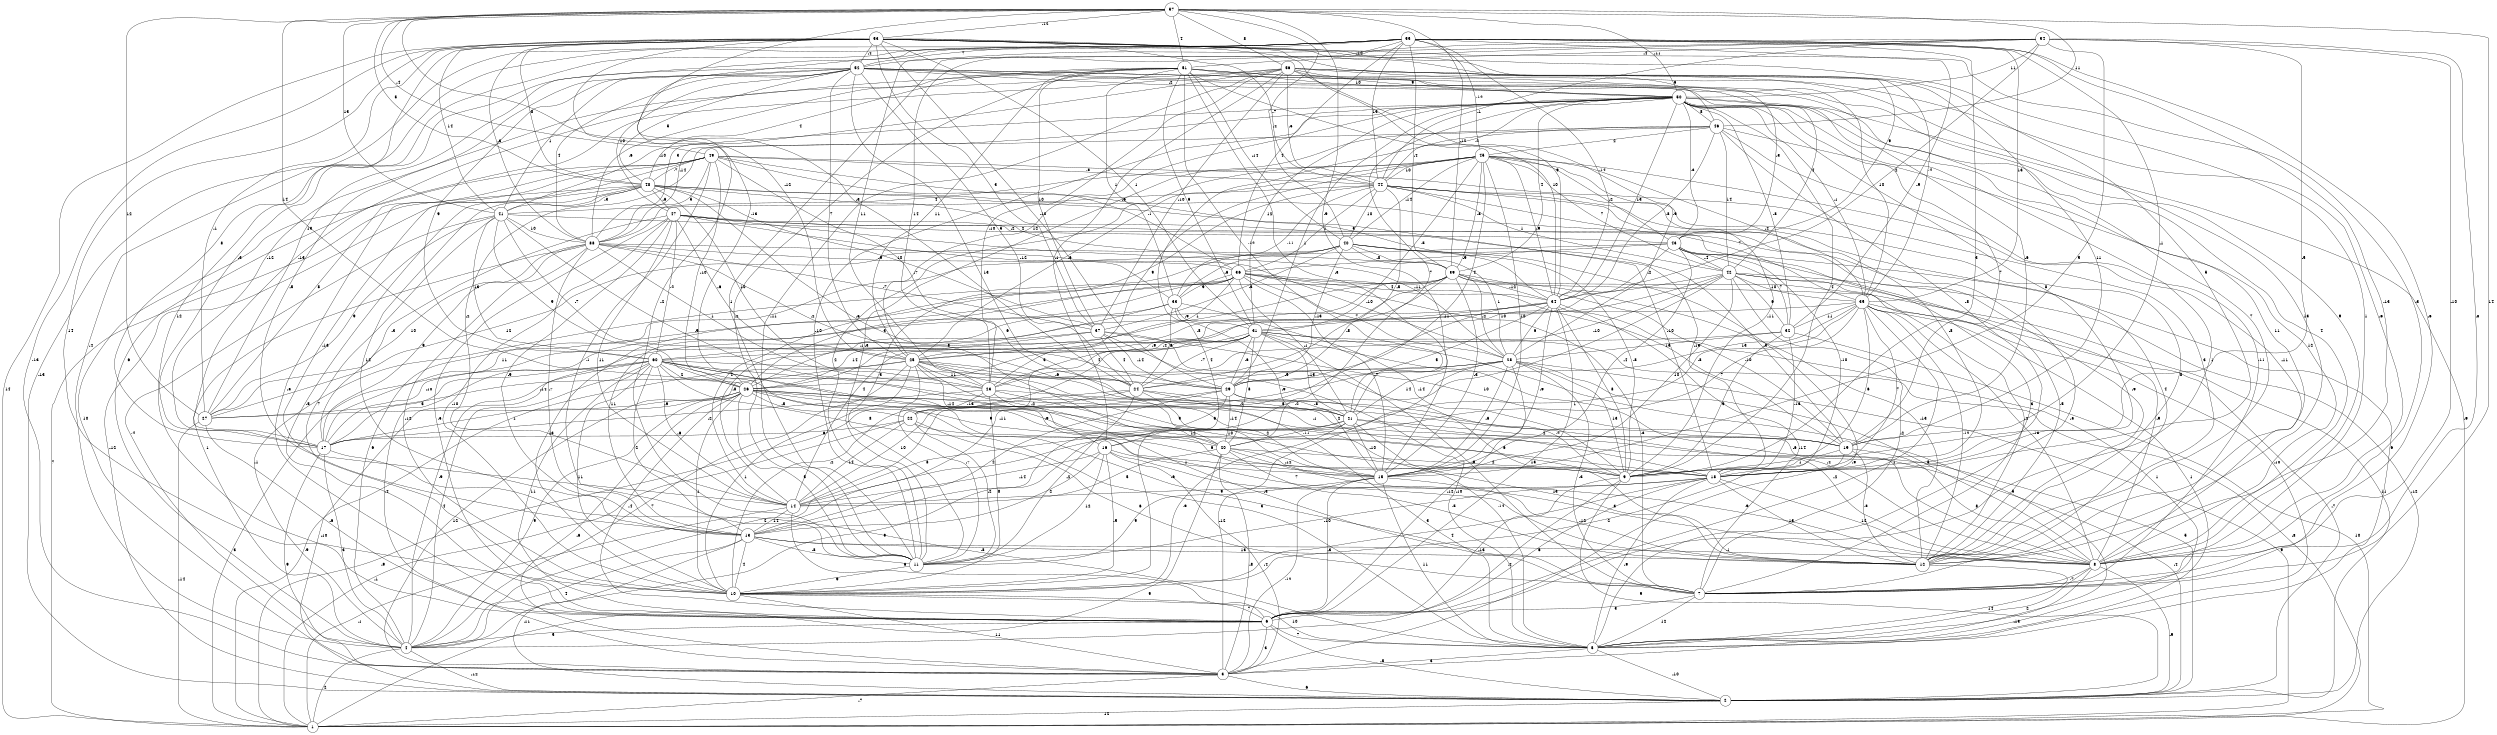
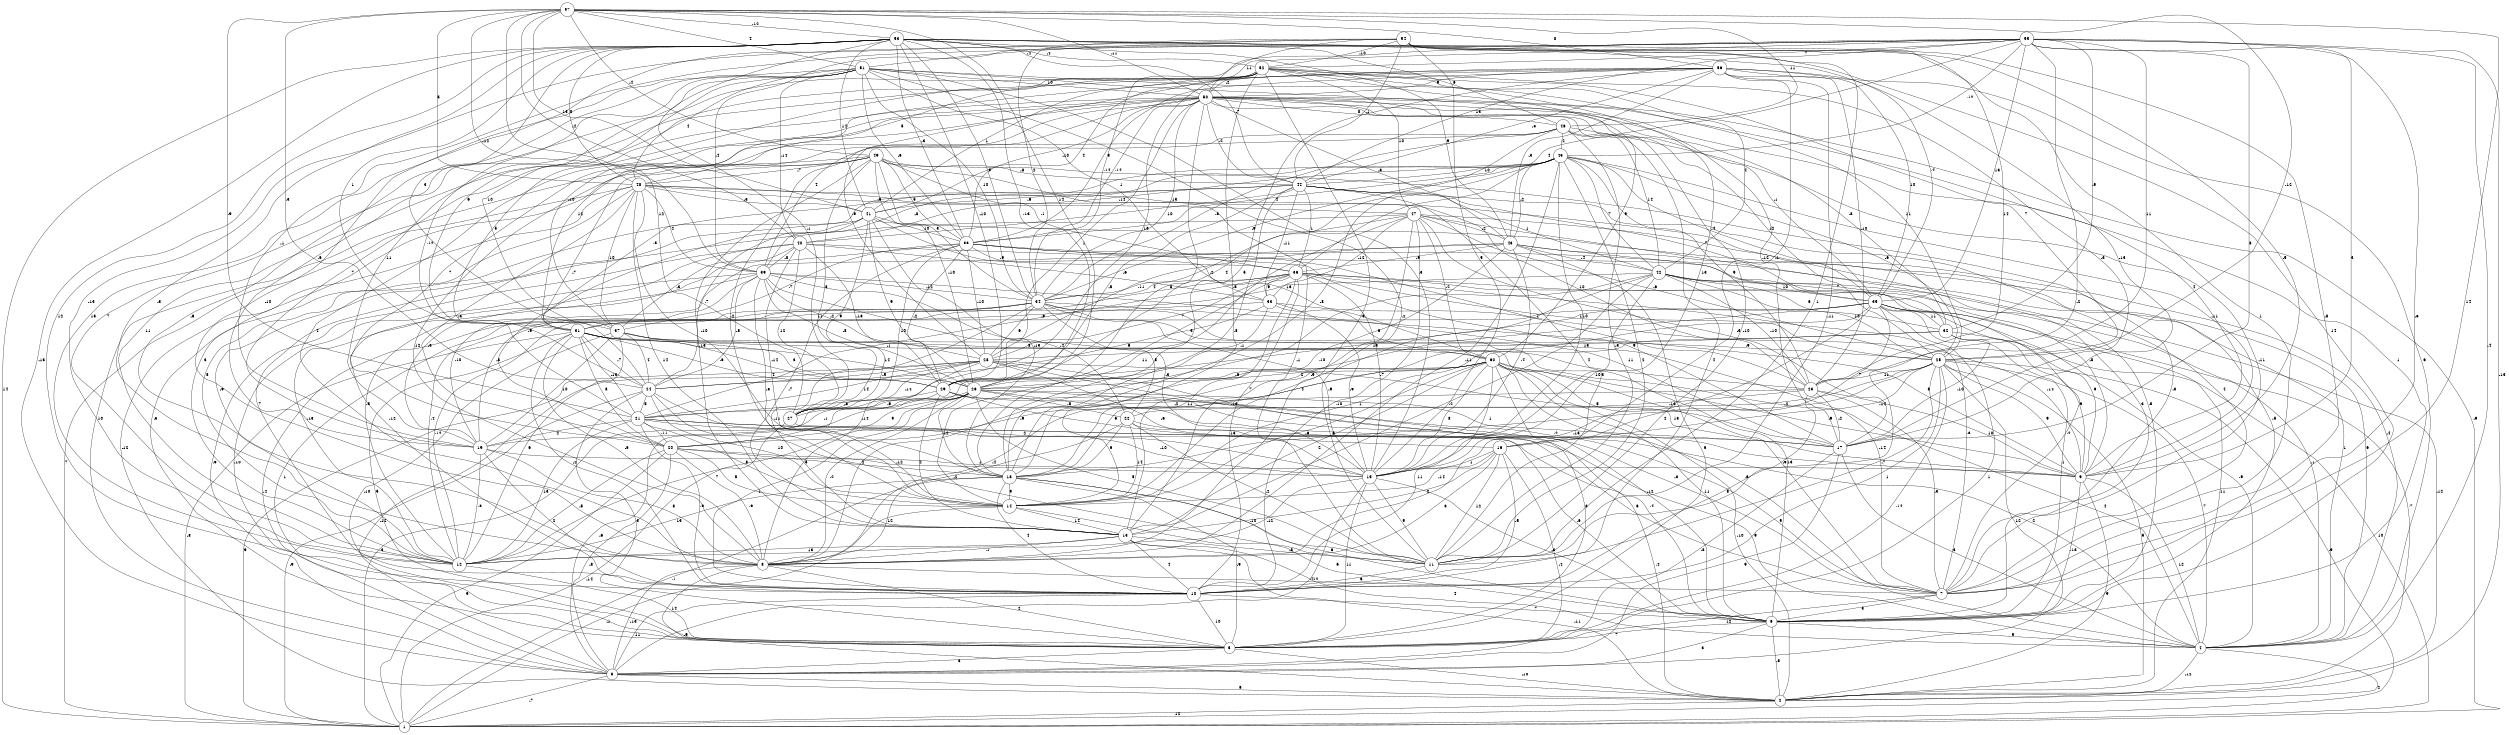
edge "40" -- "28": removed, label "1"
edge "9" -- "4": label "-4" -> "12"
